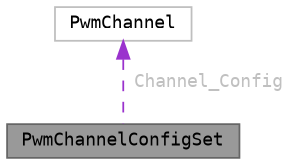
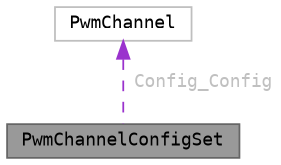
edge "PwmChannelConfigSet" -> "PwmChannel": label " Channel_Config" -> " Config_Config"
